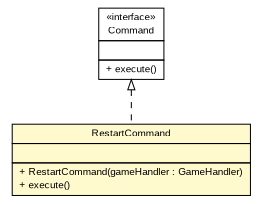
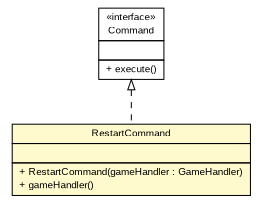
node "RestartCommand": text "+ execute()" -> "+ gameHandler()"
